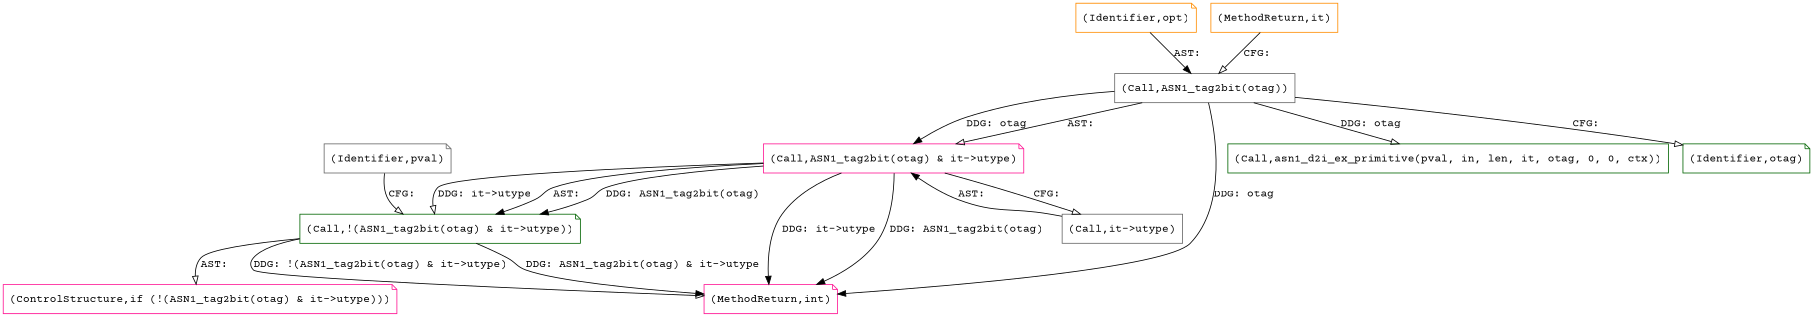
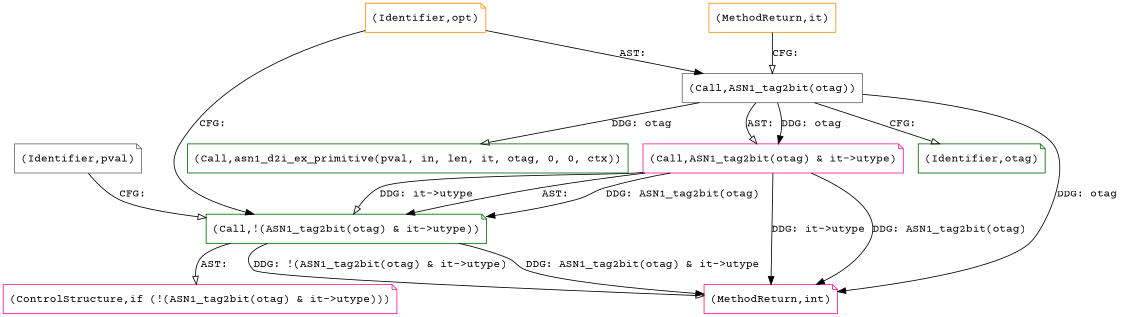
edge "(Identifier,opt)" -> "(Call,!(ASN1_tag2bit(otag) & it->utype))": added, label "CFG:"
node "(Call,it->utype)": removed
